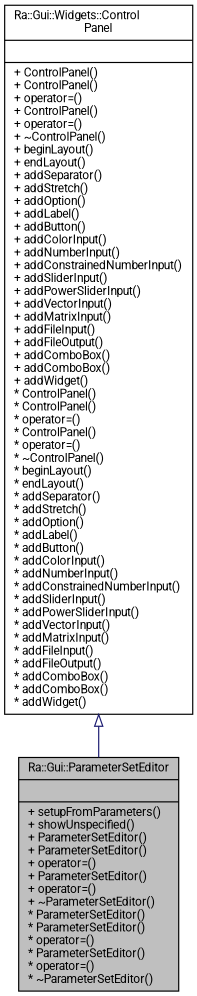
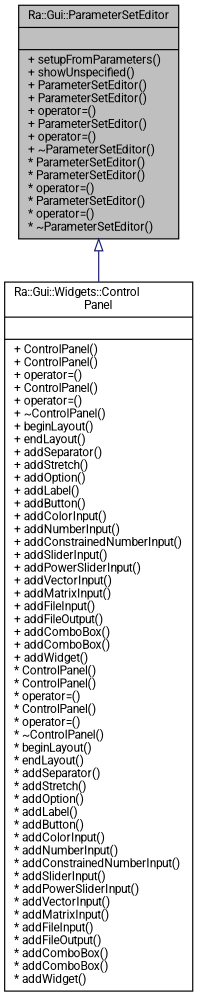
edge "Ra::Gui::ParameterSetEditor" -> "Ra::Gui::Widgets::Control": reversed
